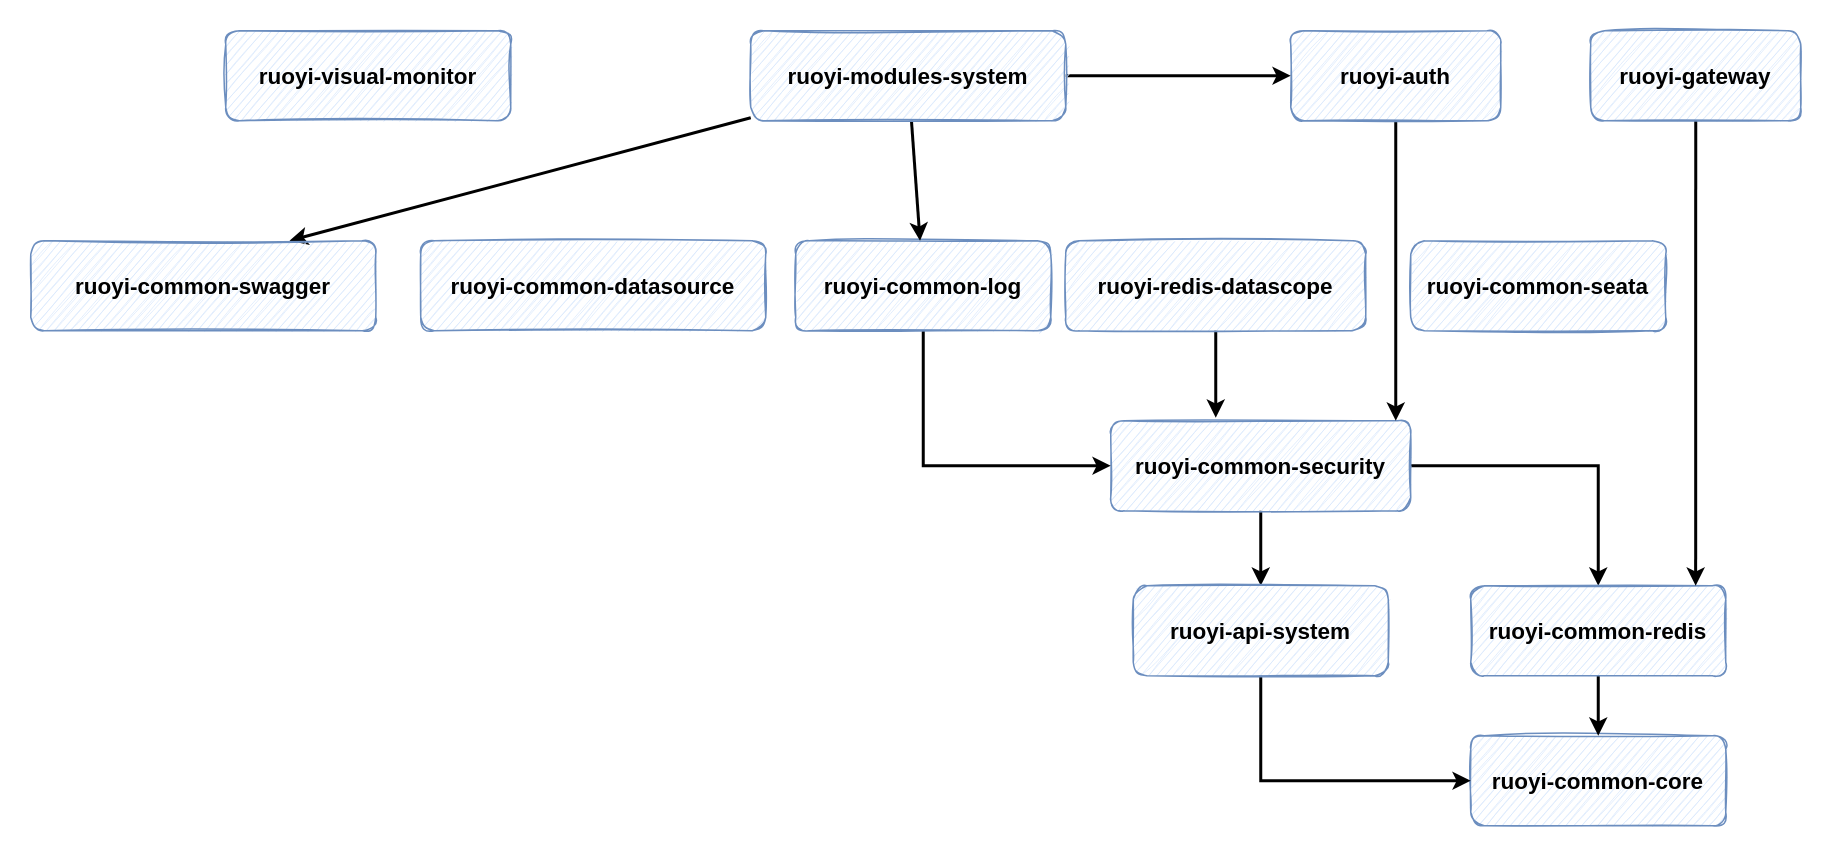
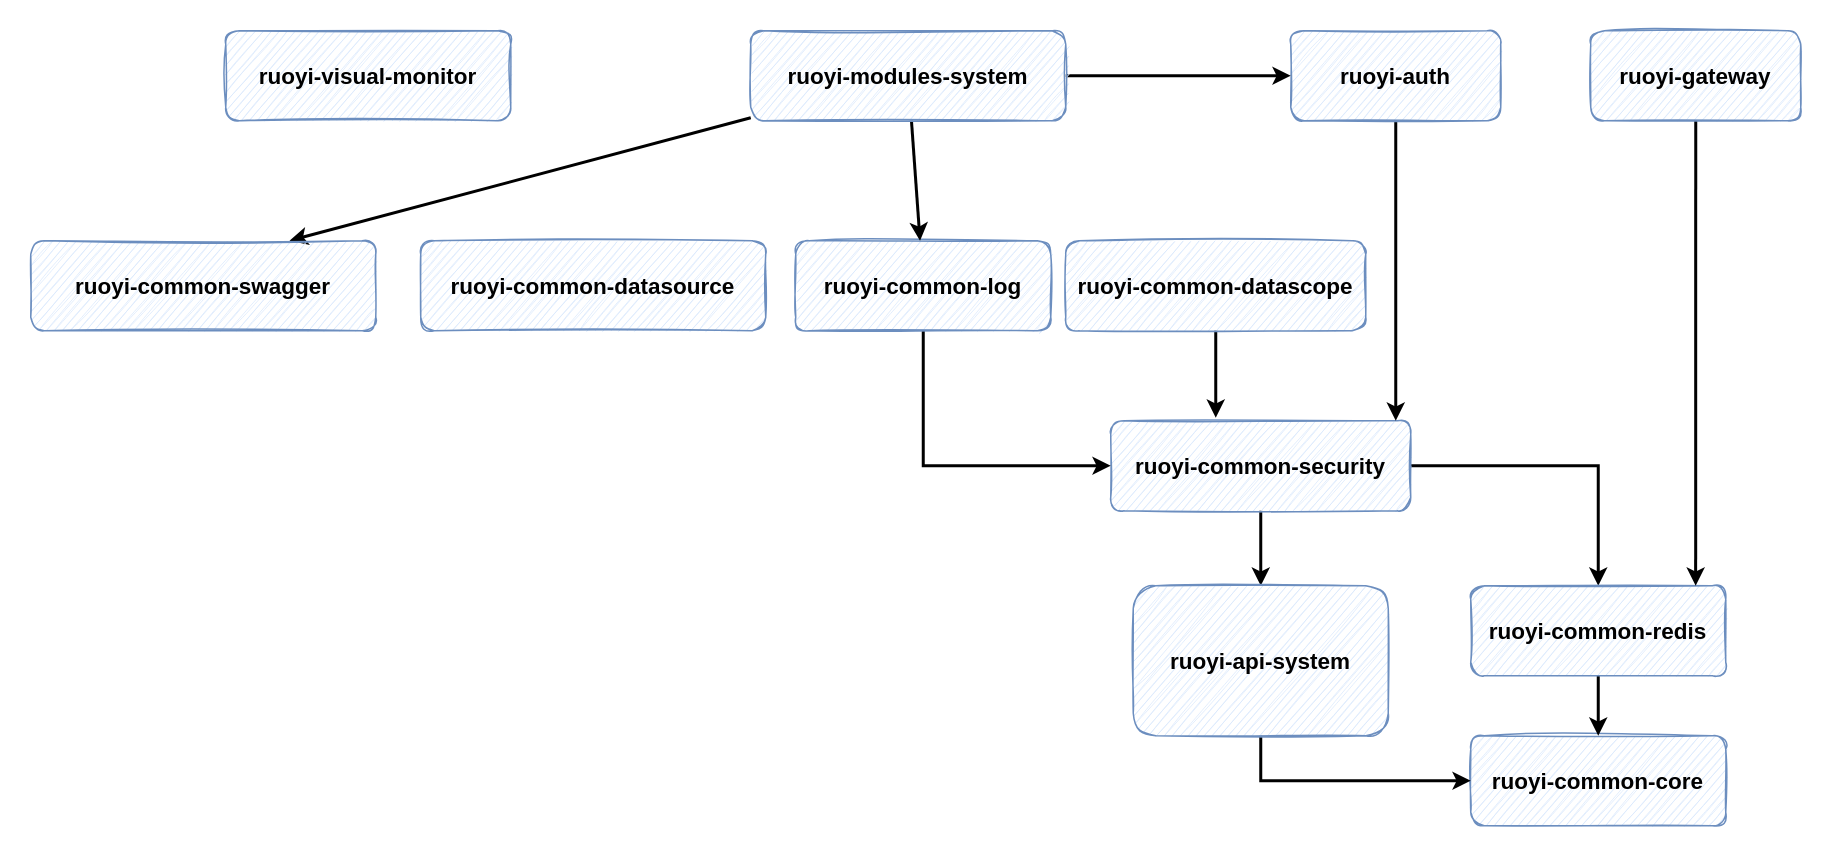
node "ruoyi-redis-datascope": label "ruoyi-redis-datascope" -> "ruoyi-common-datascope"
node "ruoyi-common-seata": removed
node "ruoyi-api-system": size 255x90 -> 255x150
